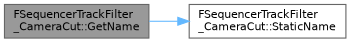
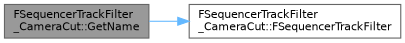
node "FSequencerTrackFilter _CameraCut::StaticName": label "FSequencerTrackFilter _CameraCut::StaticName" -> "FSequencerTrackFilter _CameraCut::FSequencerTrackFilter"
